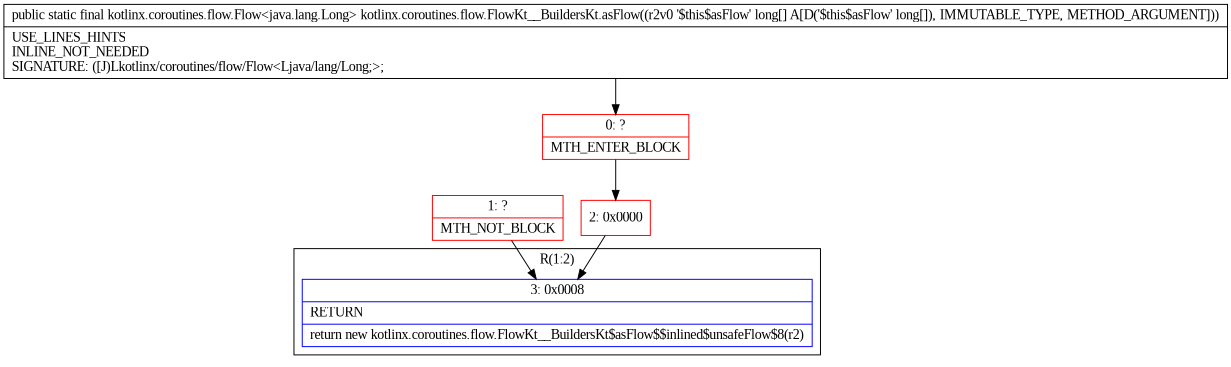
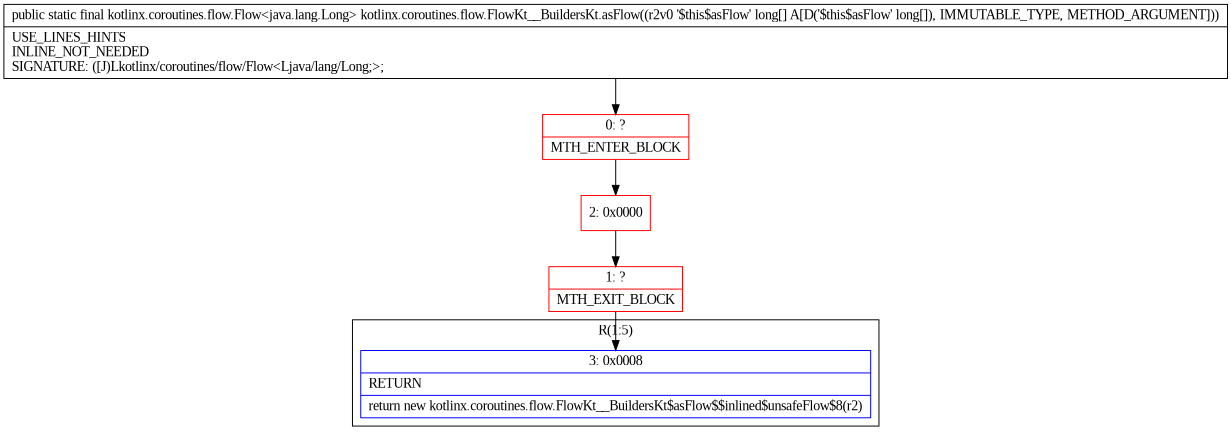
node "1: ?": text "MTH_NOT_BLOCK" -> "MTH_EXIT_BLOCK"
edge "2: 0x0000" -> "3: 0x0008": now "2: 0x0000" -> "1: ?"
cluster "R(1:2)": label "R(1:2)" -> "R(1:5)"
